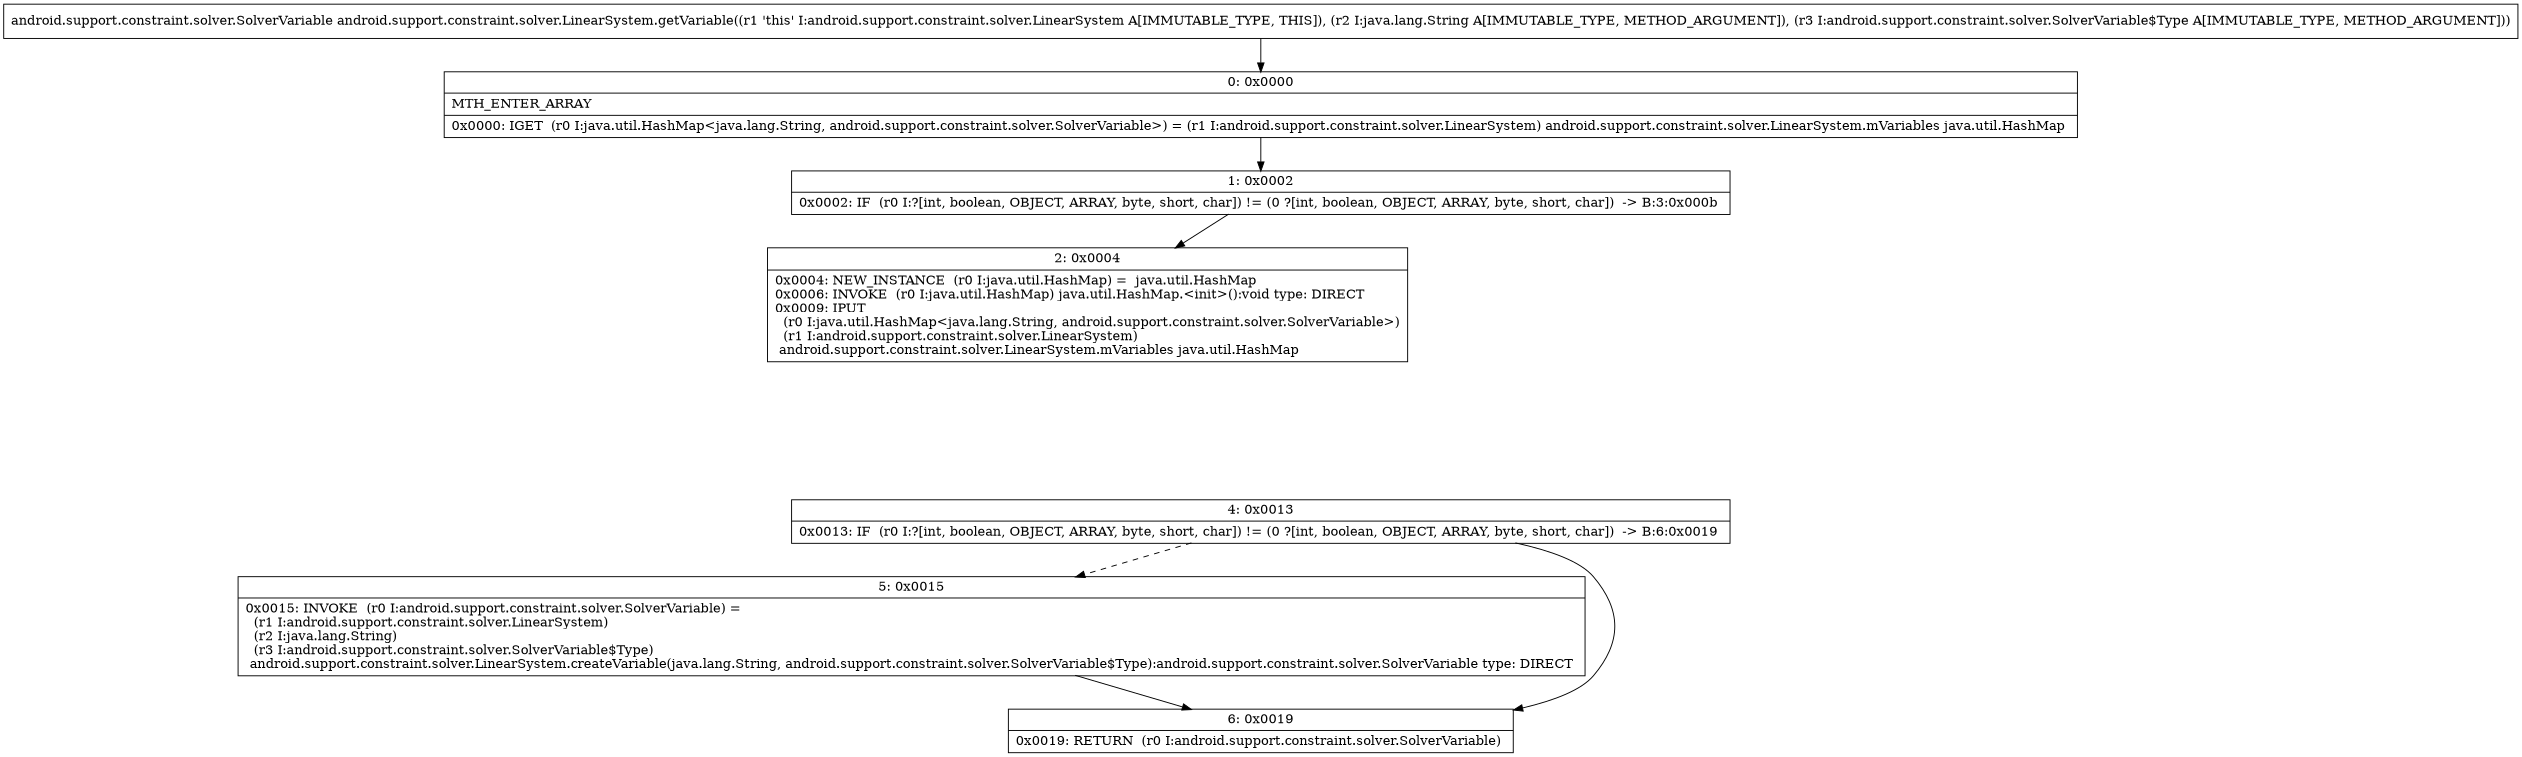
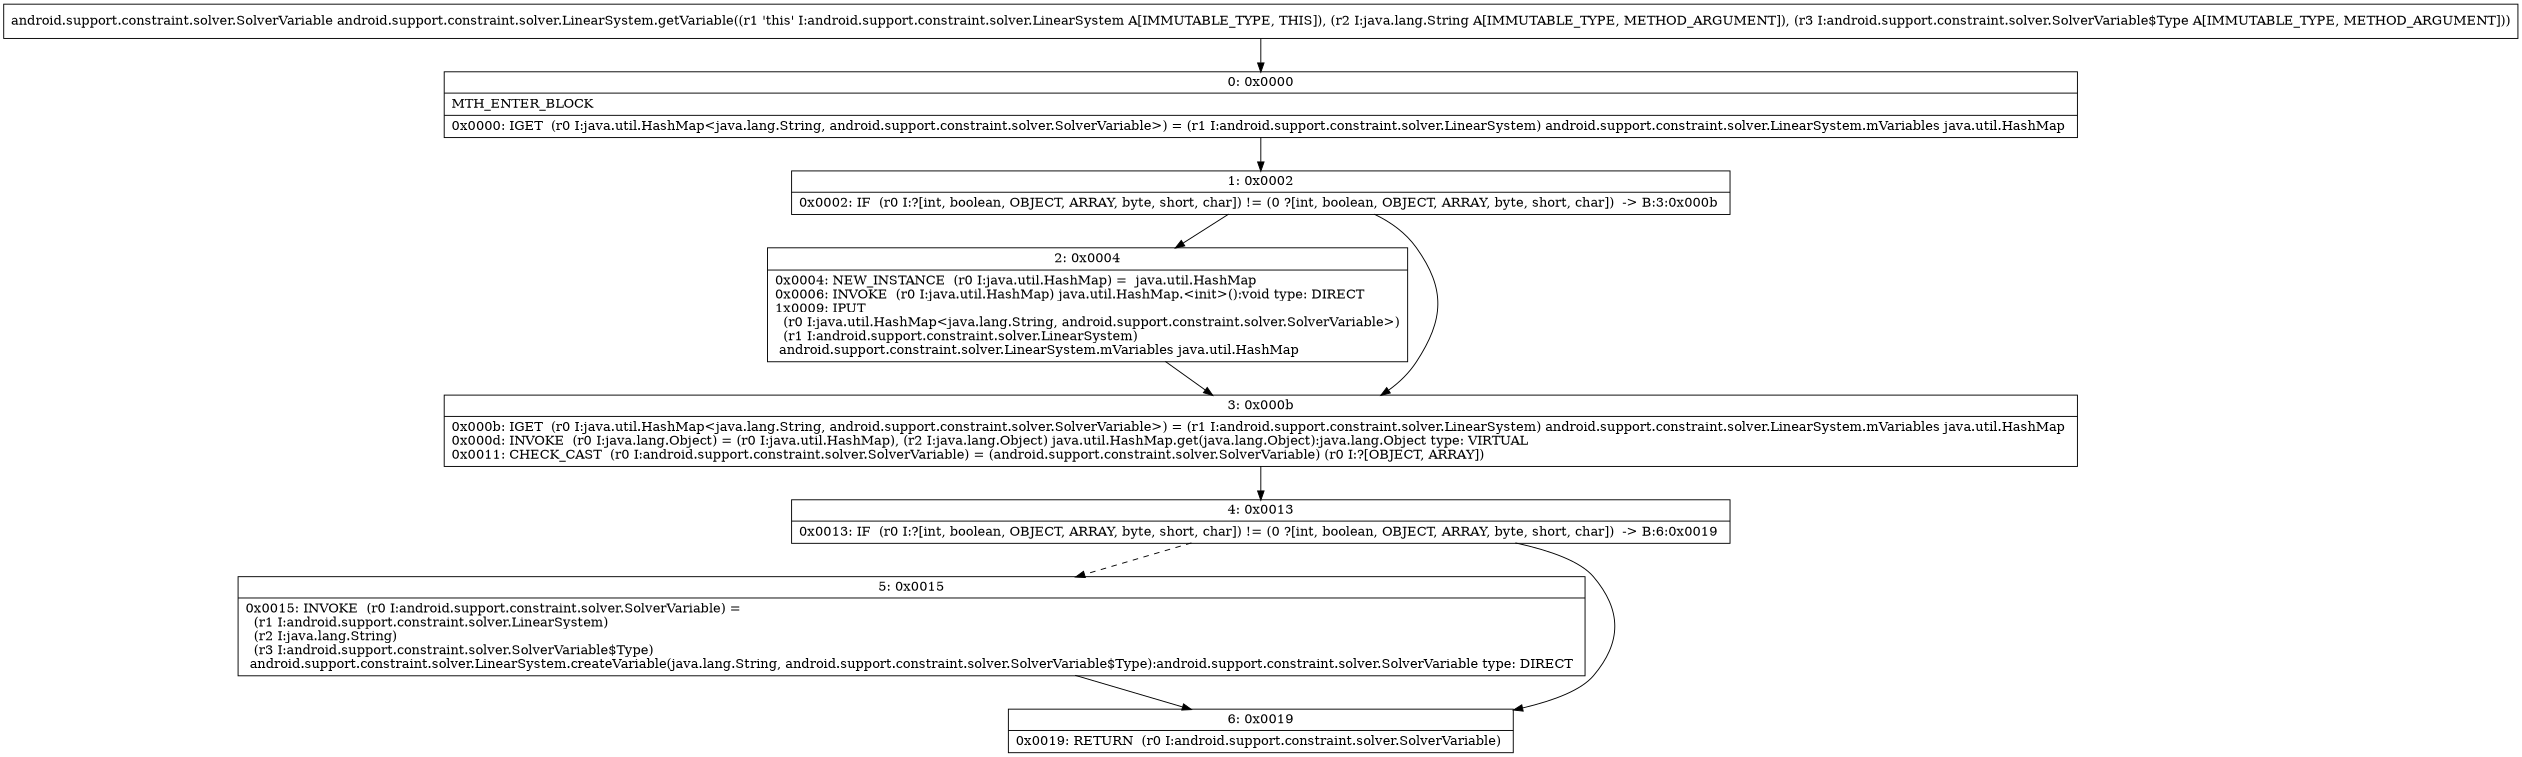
node "0: 0x0000": text "MTH_ENTER_ARRAY" -> "MTH_ENTER_BLOCK"
node "2: 0x0004": text "0x0009: IPUT" -> "1x0009: IPUT"
node "3: 0x000b": added
